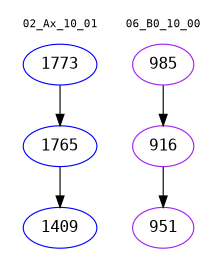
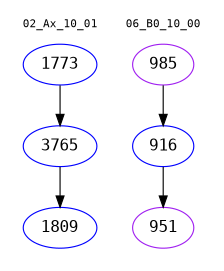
node "1765": label "1765" -> "3765"
node "916": color purple -> blue
node "1409": label "1409" -> "1809"
